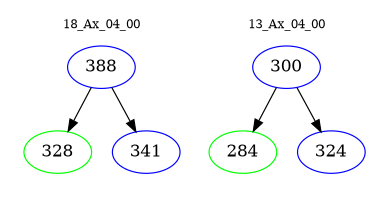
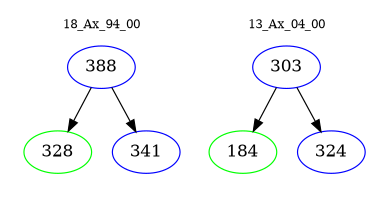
cluster "18_Ax_04_00": label "18_Ax_04_00" -> "18_Ax_94_00"
node "300": label "300" -> "303"
node "284": label "284" -> "184"
